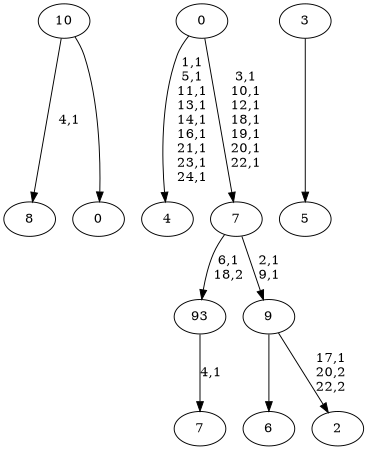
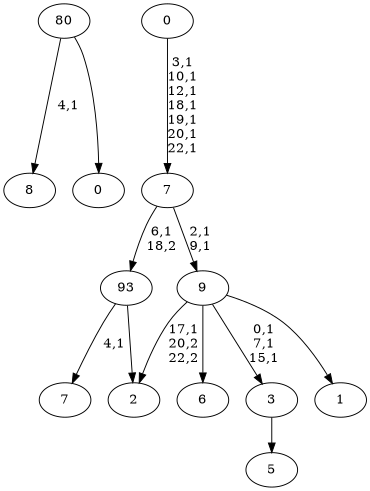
node "10": label "10" -> "80"
node "4": removed
edge "93" -> "2": added
edge "9" -> "3": added, label "0,1 7,1 15,1"
node "1": added
